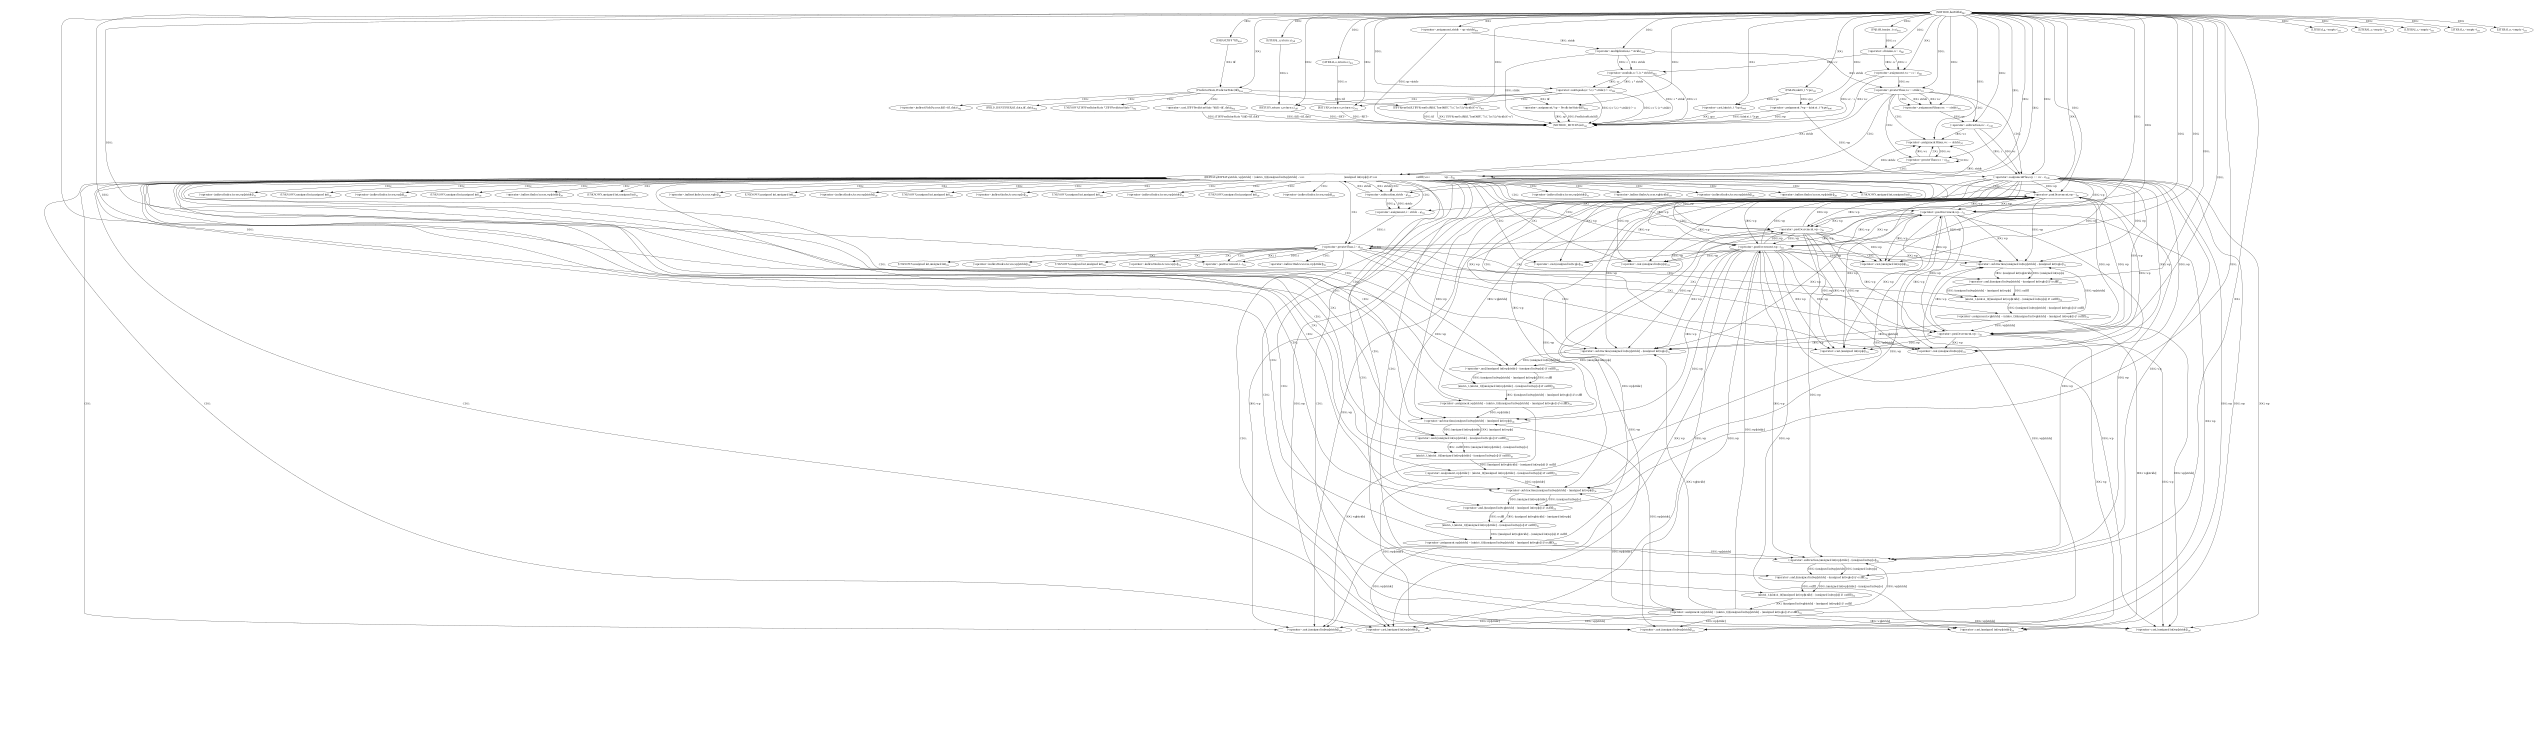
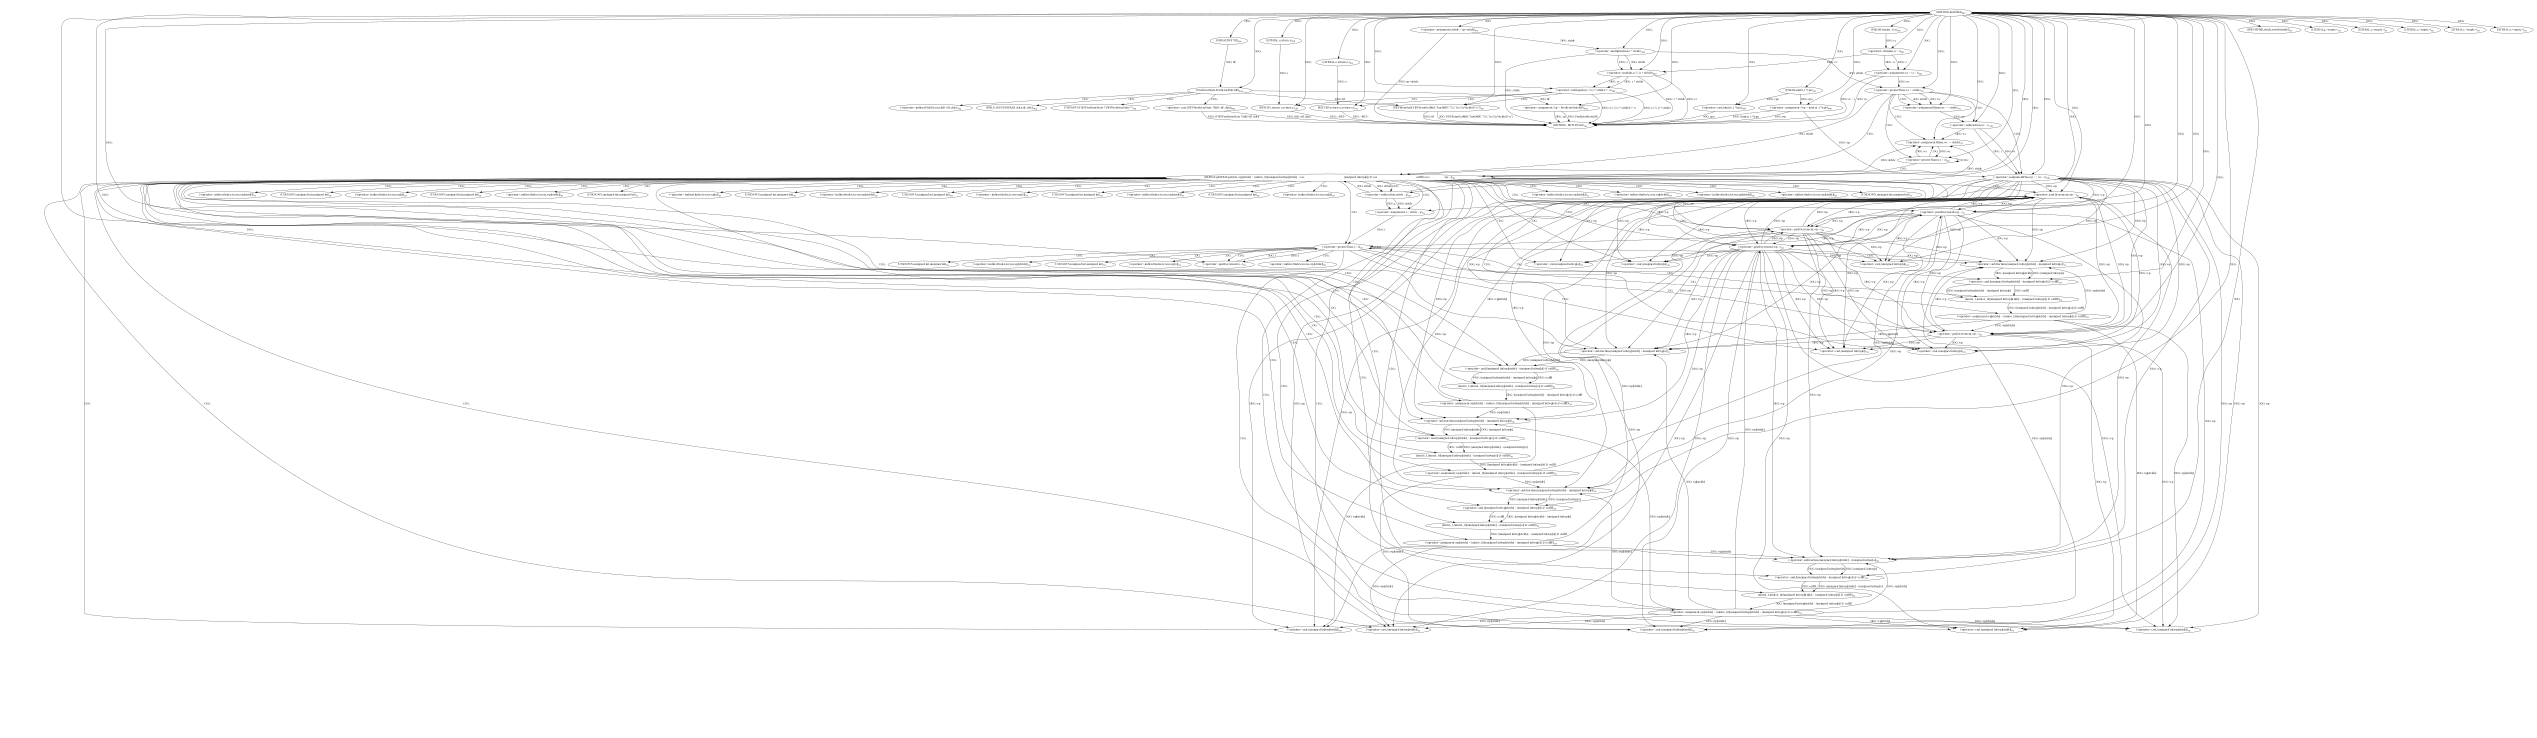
edge "(METHOD,horDiff16)" -> "(<operator>.modulo,cc % (2 * stride))": added, label "DDG:"
node "(IDENTIFIER,stride,switch(stride))": added
